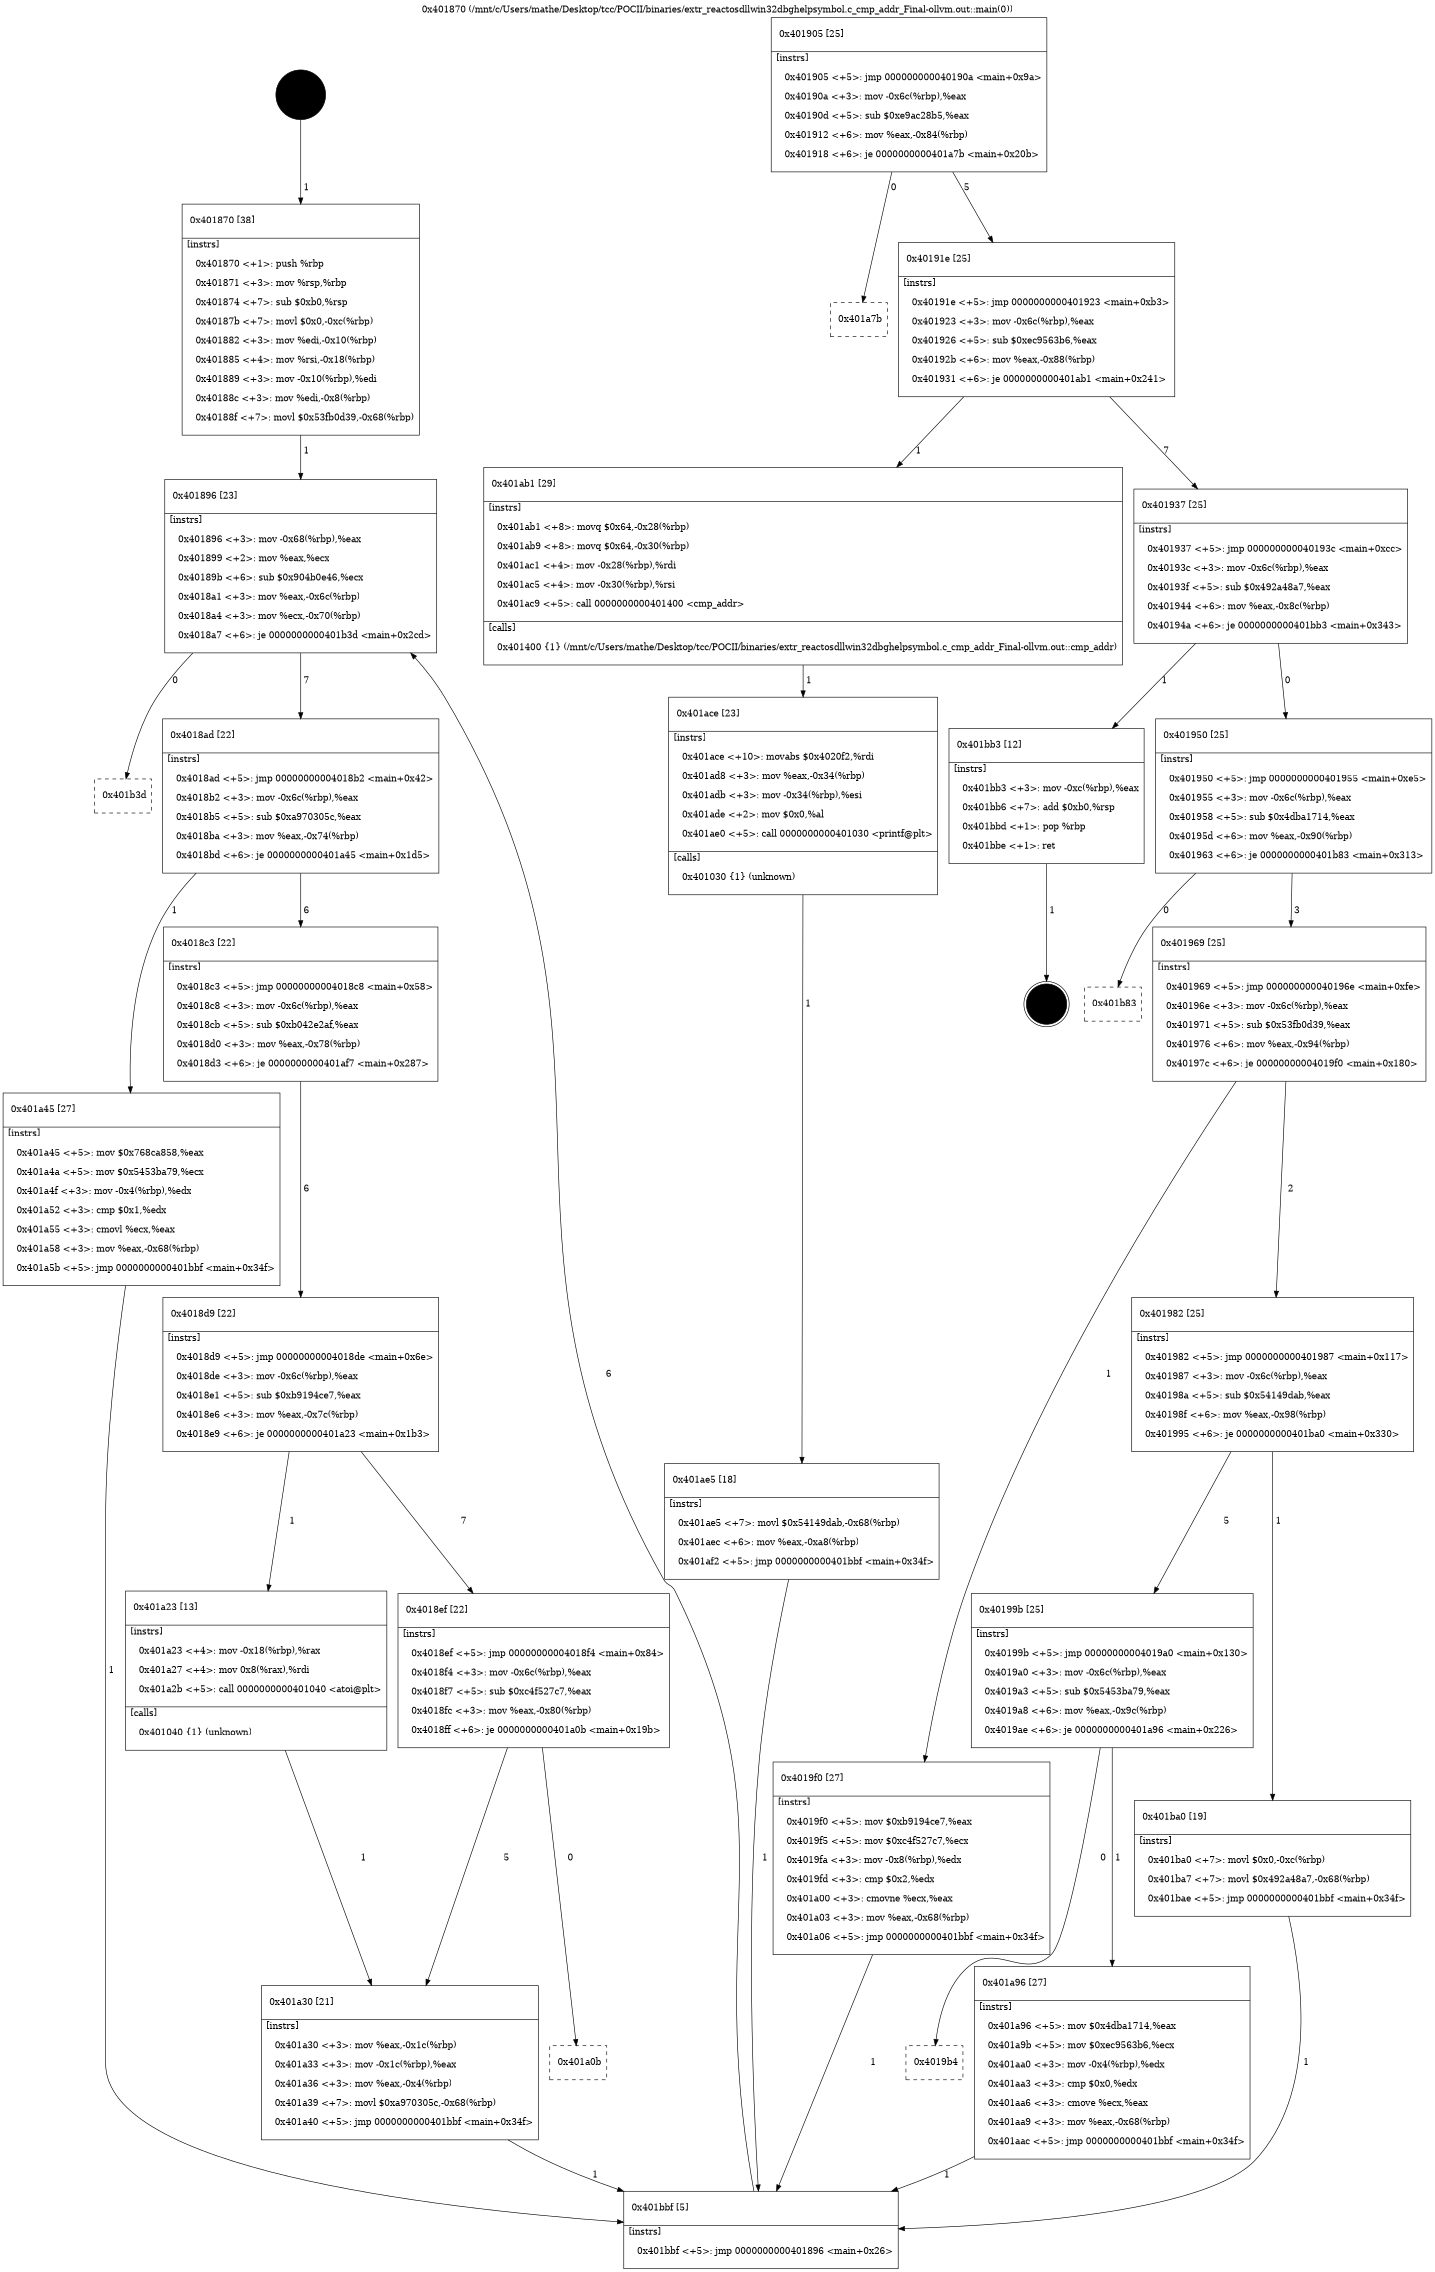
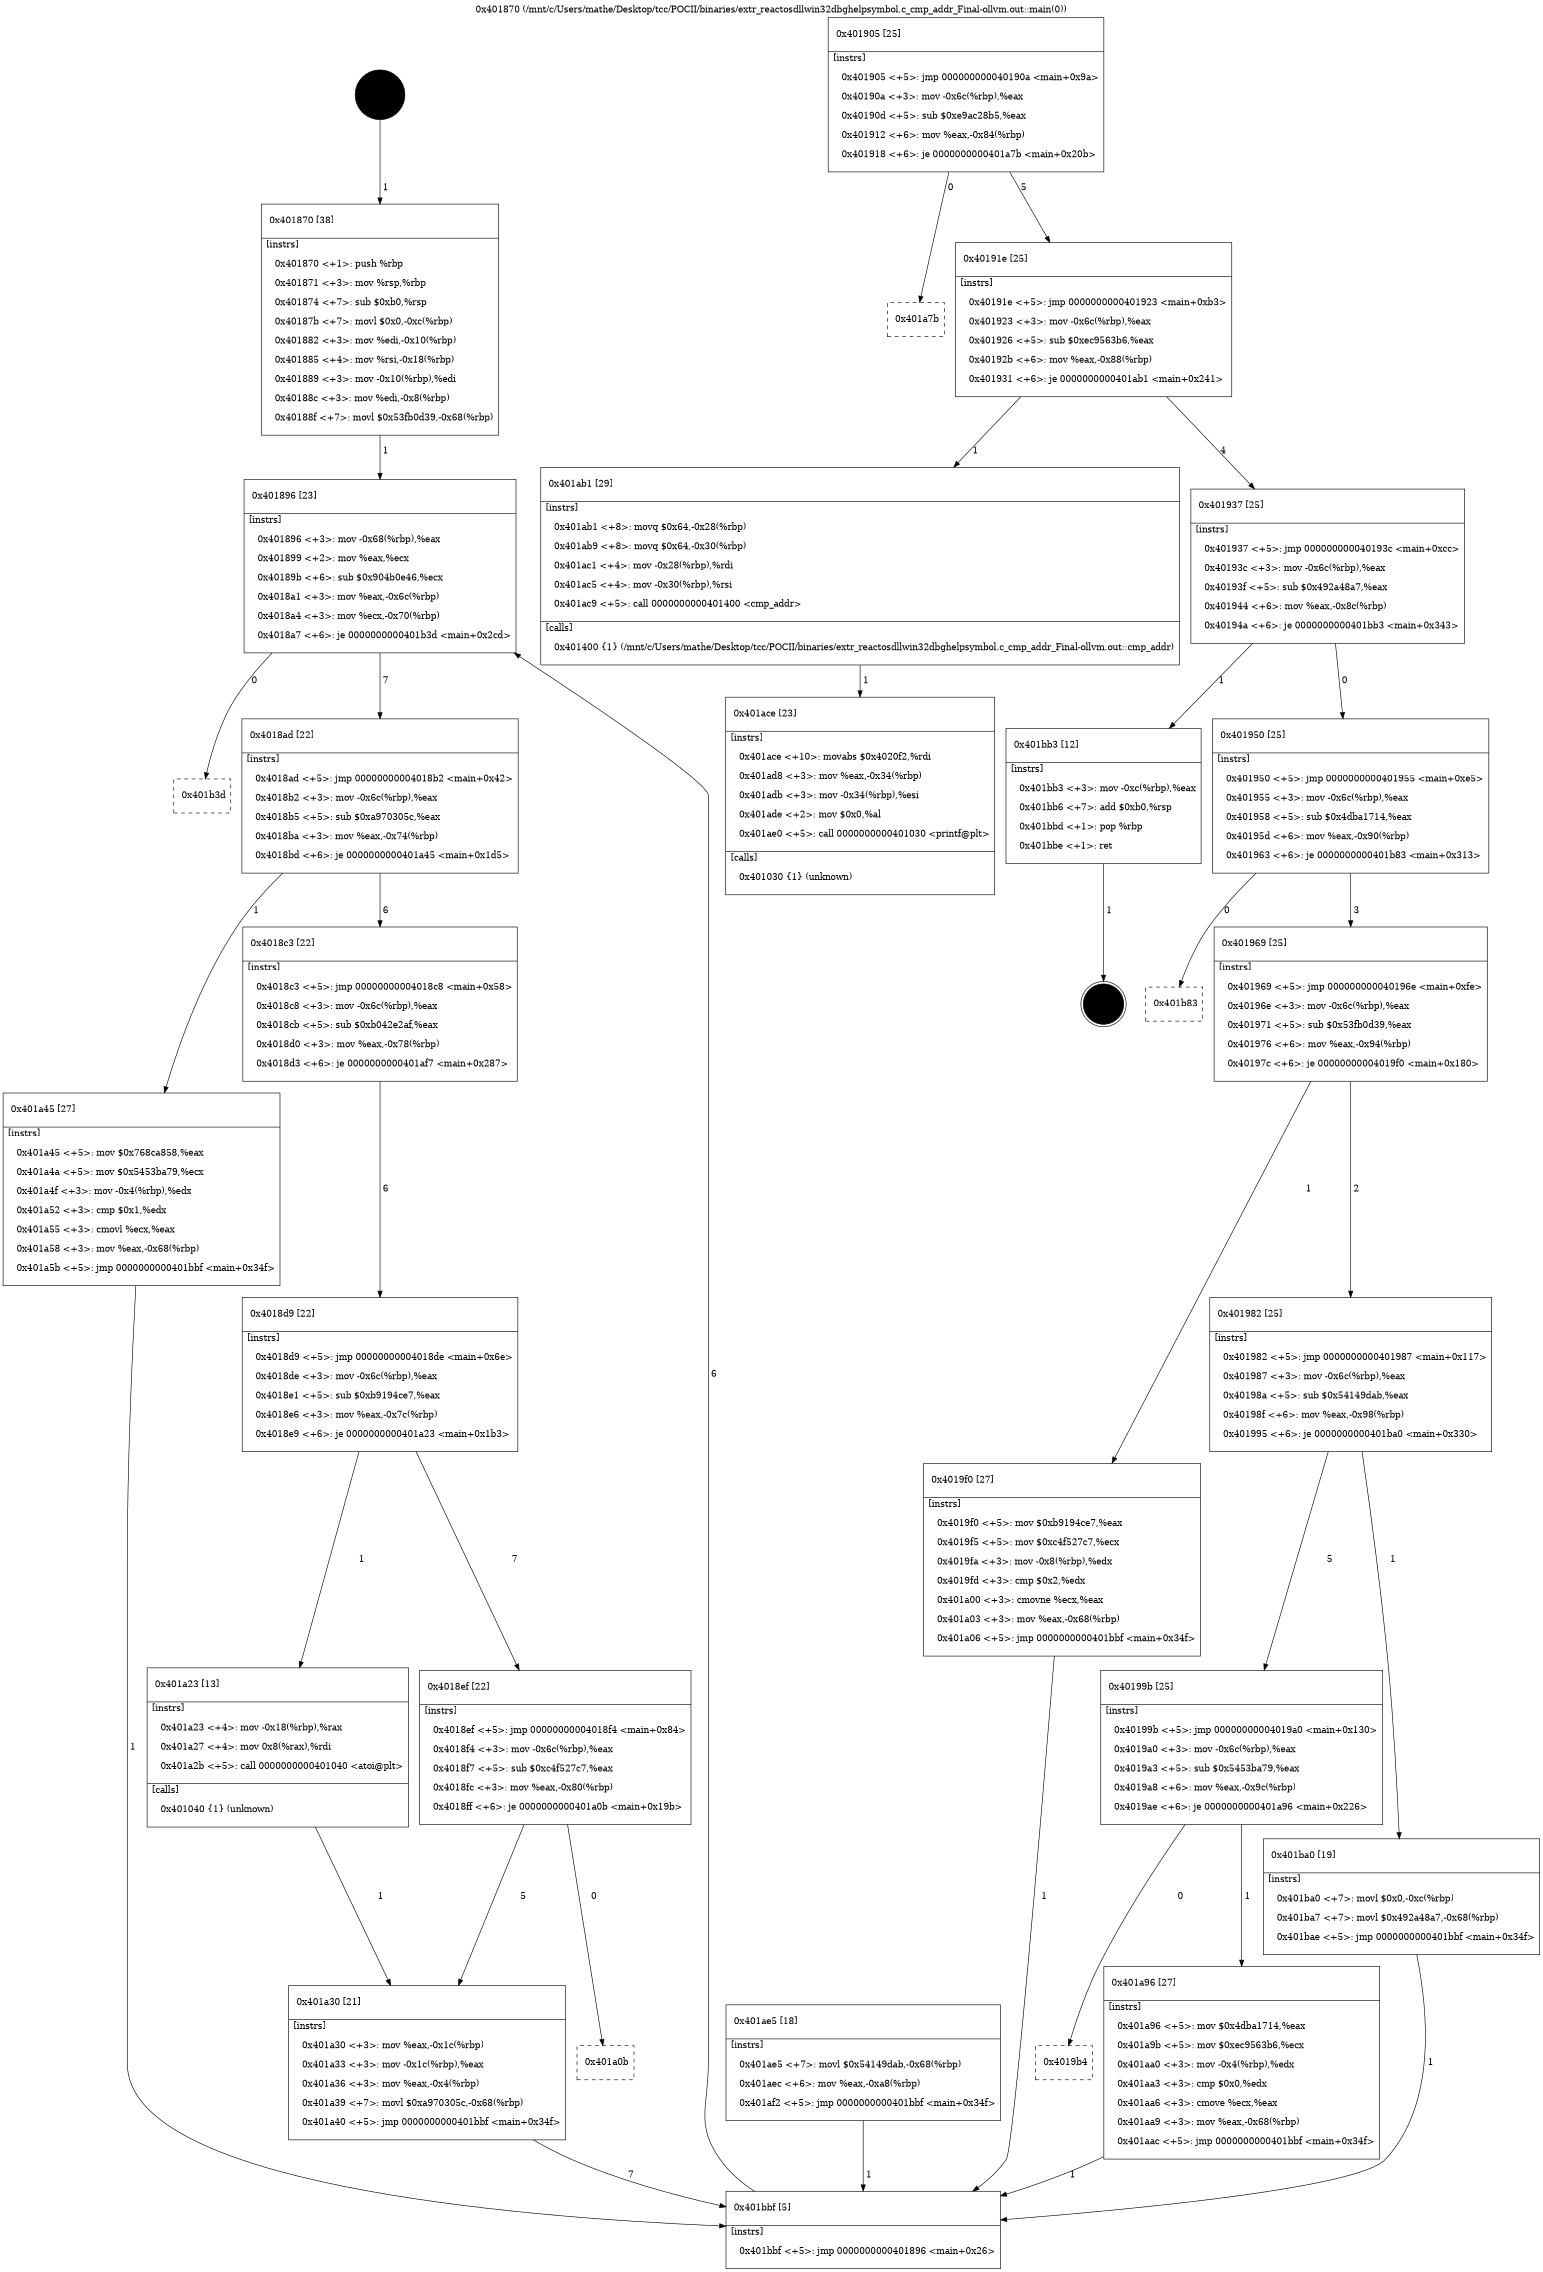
edge "0x40191e [25]" -> "0x401937 [25]": label " 7" -> " 4"
edge "0x401ace [23]" -> "0x401ae5 [18]": removed, label "1"
edge "0x401a30 [21]" -> "0x401bbf [5]": label " 1" -> " 7"
